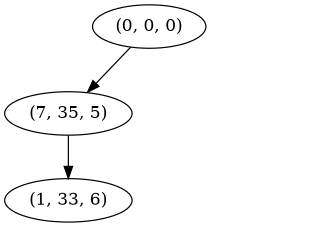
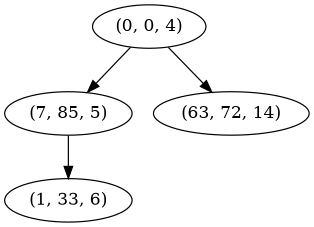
node "(0, 0, 0)": label "(0, 0, 0)" -> "(0, 0, 4)"
node "(7, 35, 5)": label "(7, 35, 5)" -> "(7, 85, 5)"
node "(63, 72, 14)": added
